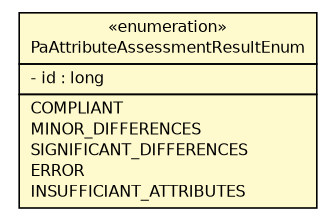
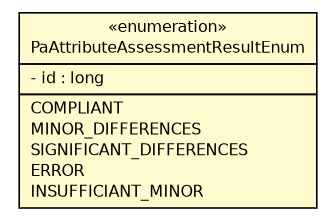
node "PaAttributeAssessmentResultEnum": text "INSUFFICIANT_ATTRIBUTES" -> "INSUFFICIANT_MINOR"
